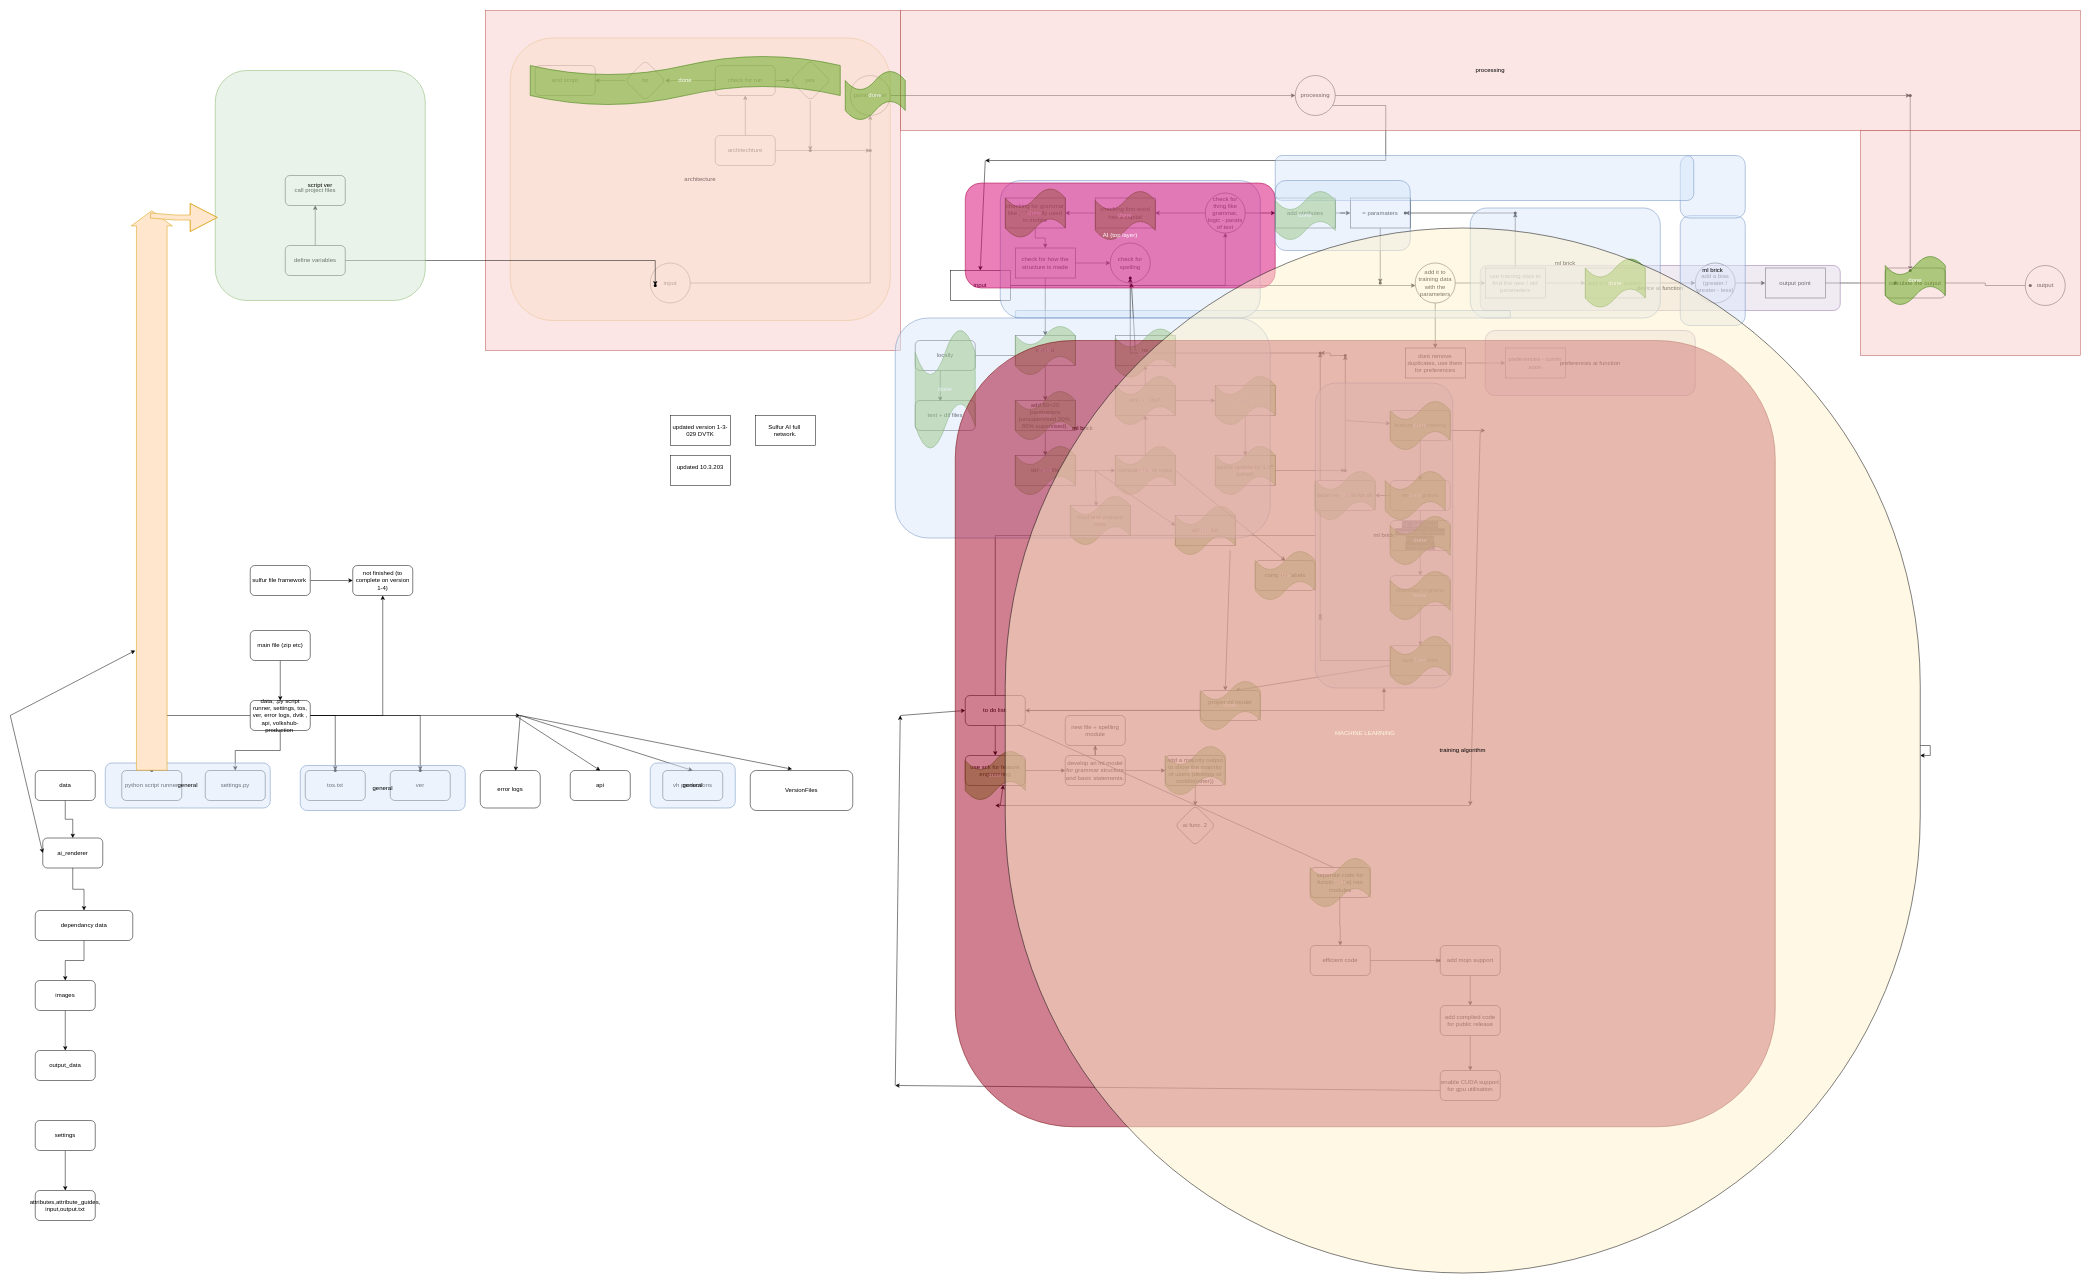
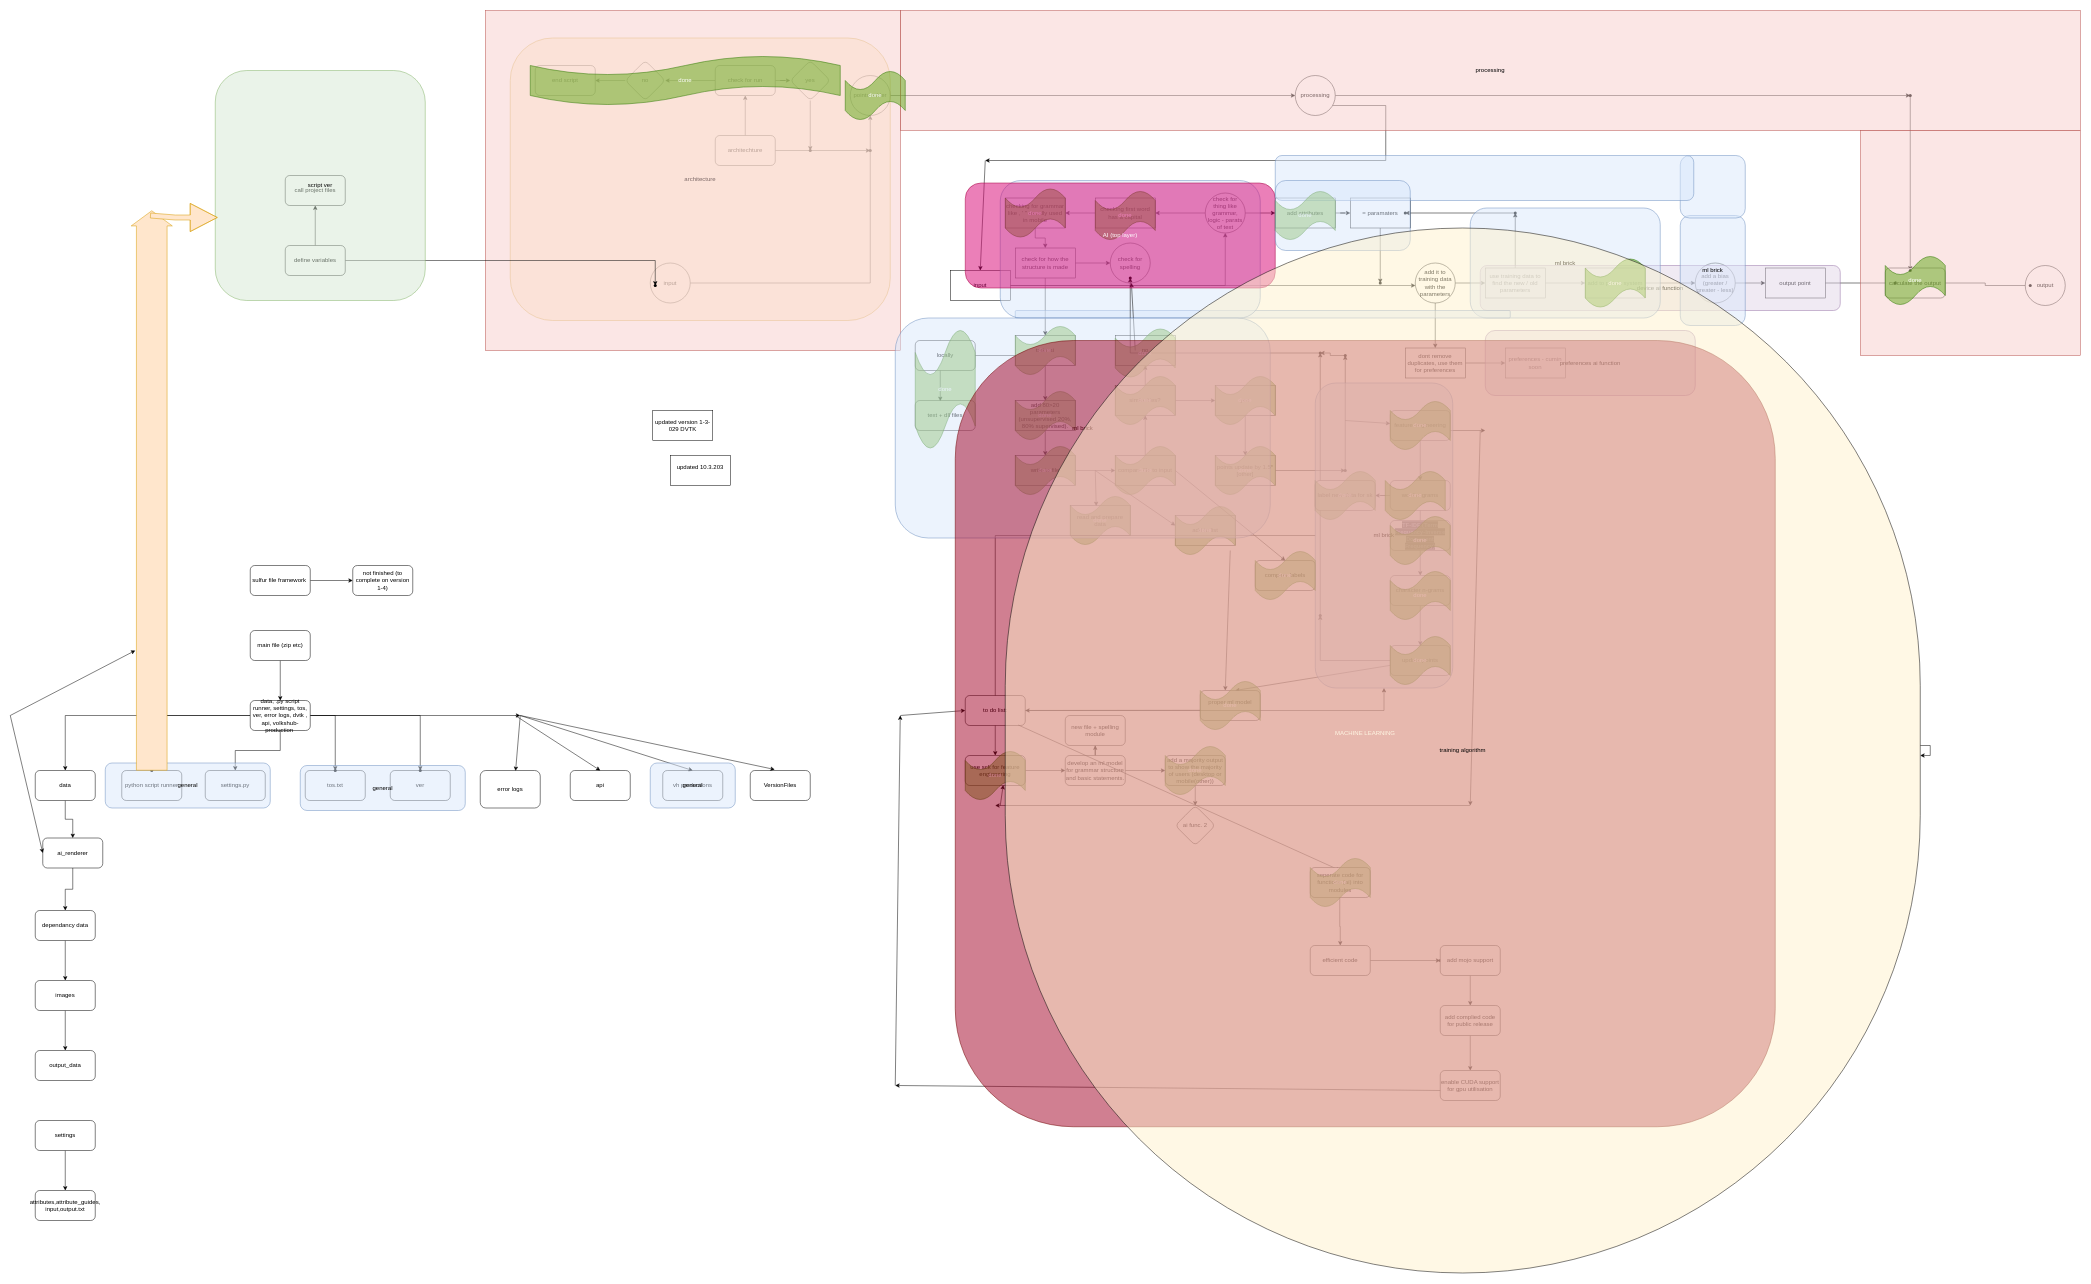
node "updated version 1-3-029 DVTK": moved (700, 430) -> (683, 425)
node "Sulfur AI full network.": removed
edge "data, .py script runner, settings, tos, ver, error logs, dvtk , api, volkshub-production" -> "not finished (to complete on version 1-4)": now "data, .py script runner, settings, tos, ver, error logs, dvtk , api, volkshub-production" -> "data"
node "VersionFiles": size 103x40 -> 60x30
node "dependancy data": size 98x30 -> 60x30
